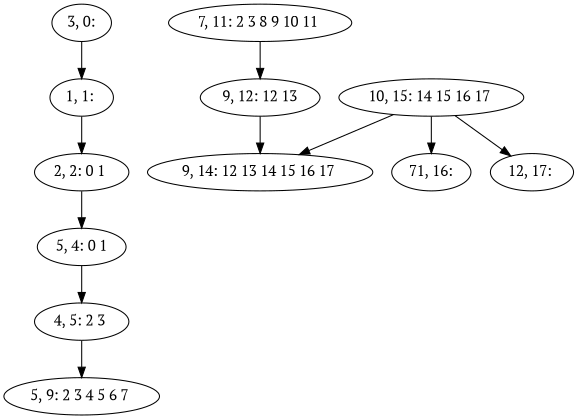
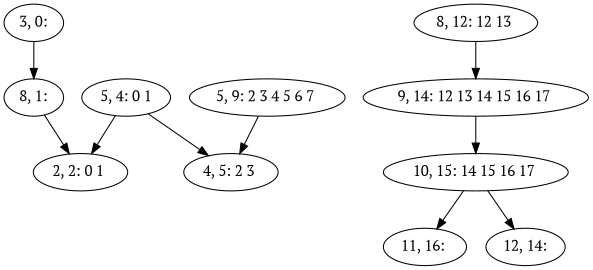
node "7, 11: 2 3 8 9 10 11": removed
node "1, 1:": label "1, 1:" -> "8, 1:"
node "9, 12: 12 13": label "9, 12: 12 13" -> "8, 12: 12 13"
edge "10, 15: 14 15 16 17" -> "9, 14: 12 13 14 15 16 17": reversed
node "71, 16:": label "71, 16:" -> "11, 16:"
node "12, 17:": label "12, 17:" -> "12, 14:"
edge "2, 2: 0 1" -> "5, 4: 0 1": reversed
edge "4, 5: 2 3" -> "5, 9: 2 3 4 5 6 7": reversed
